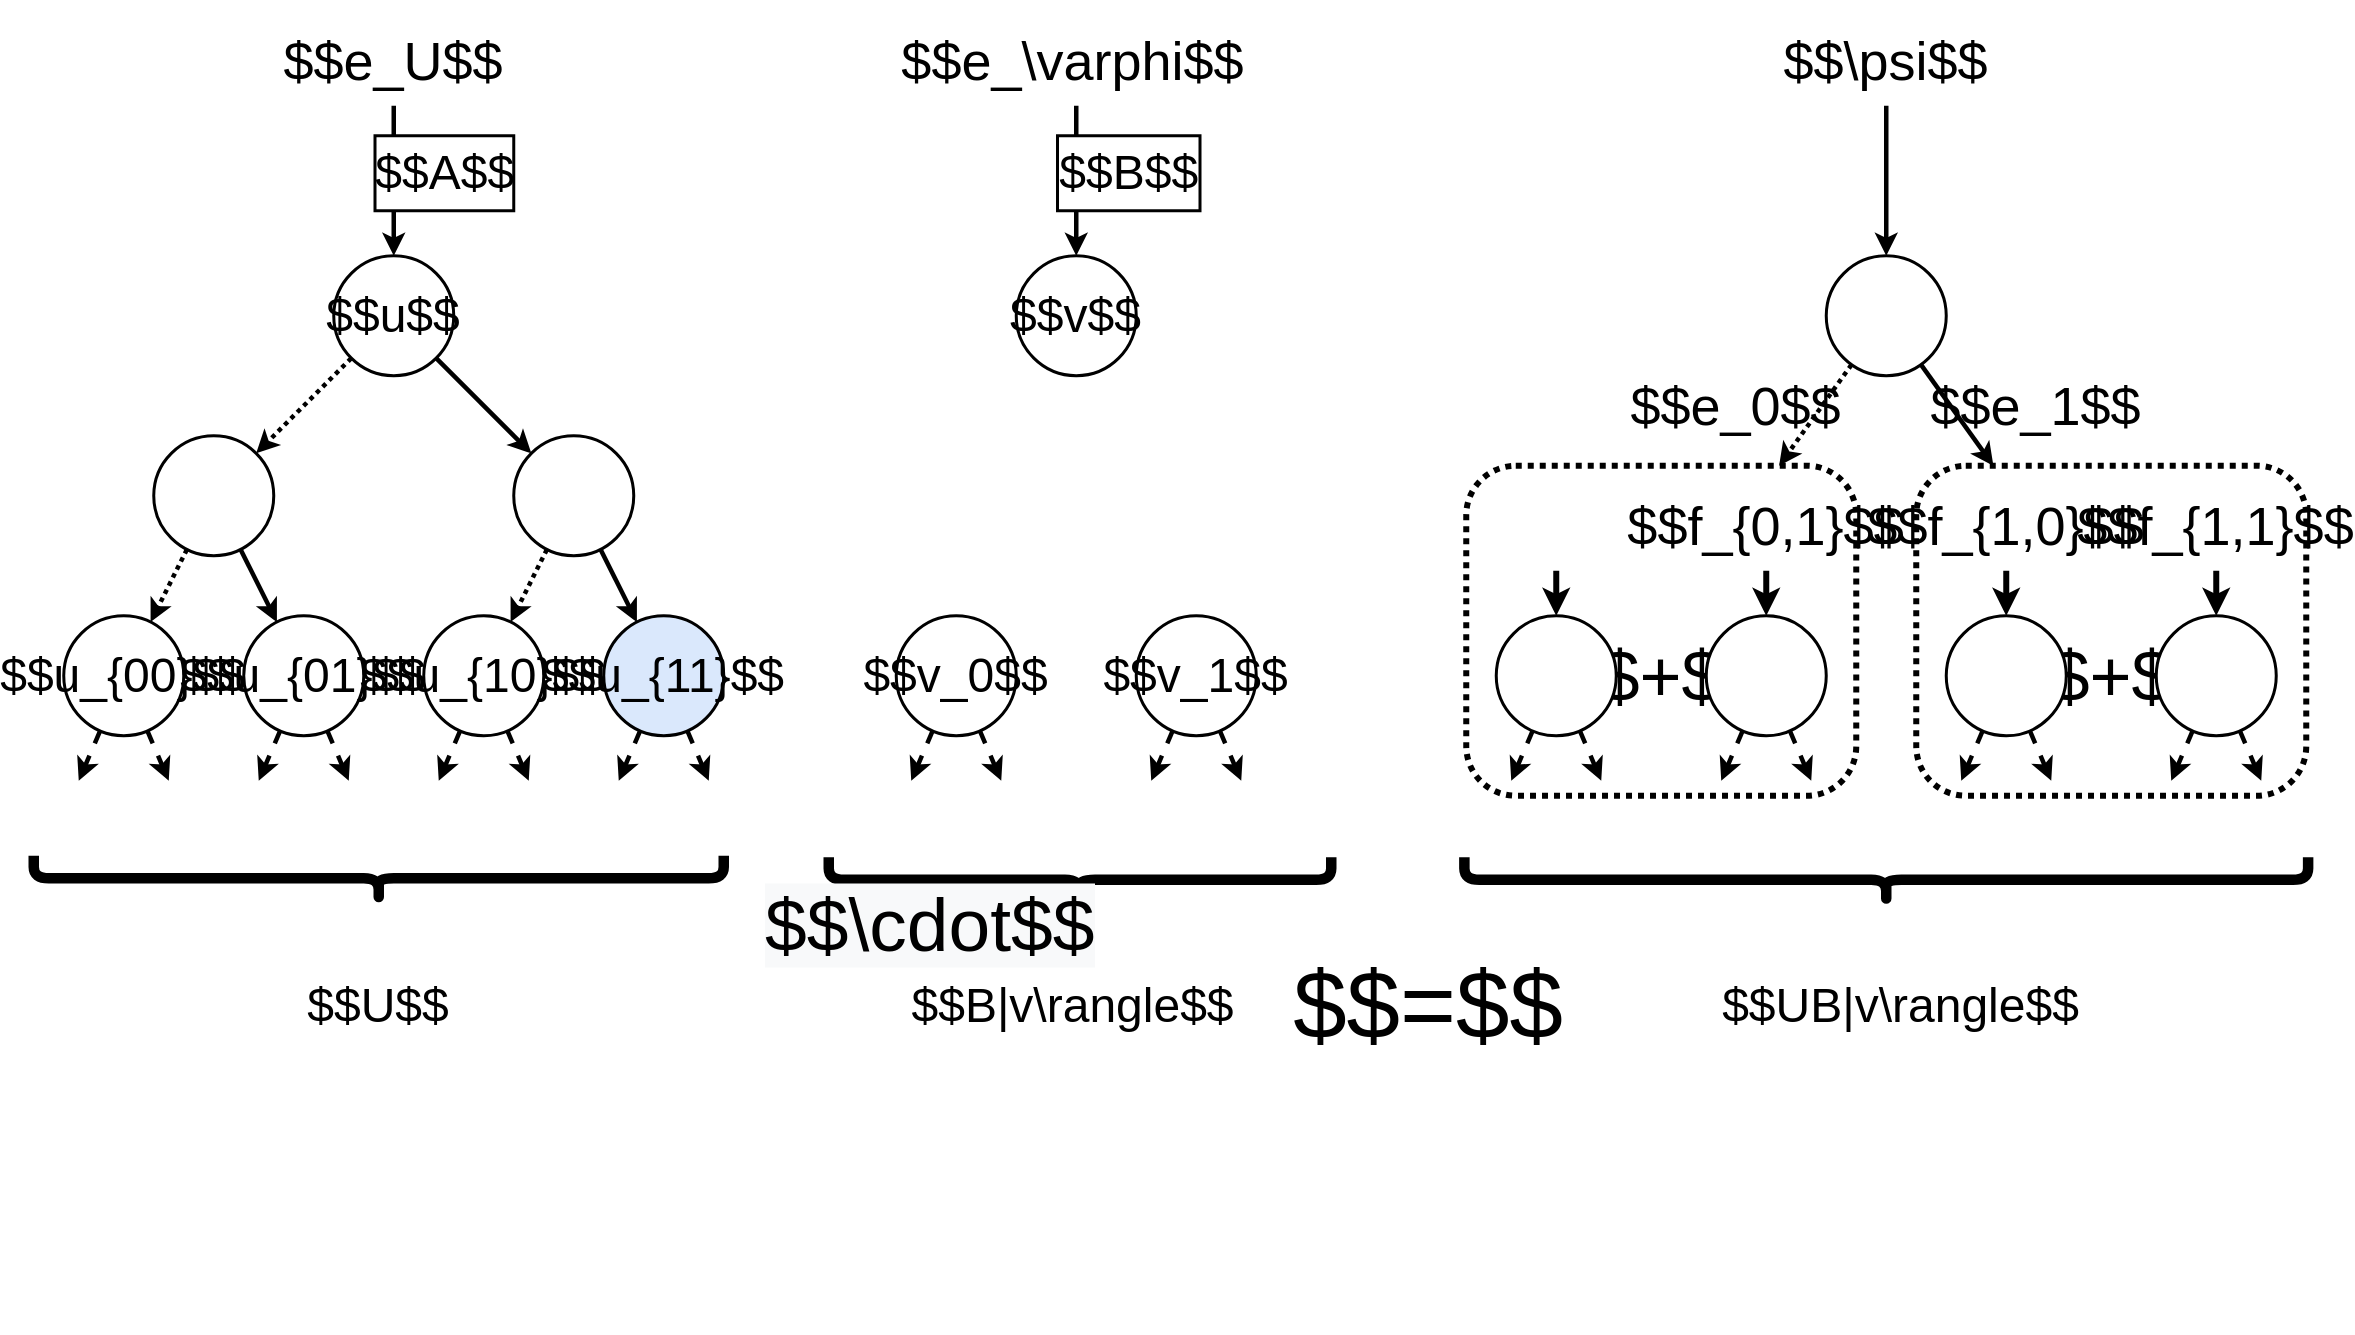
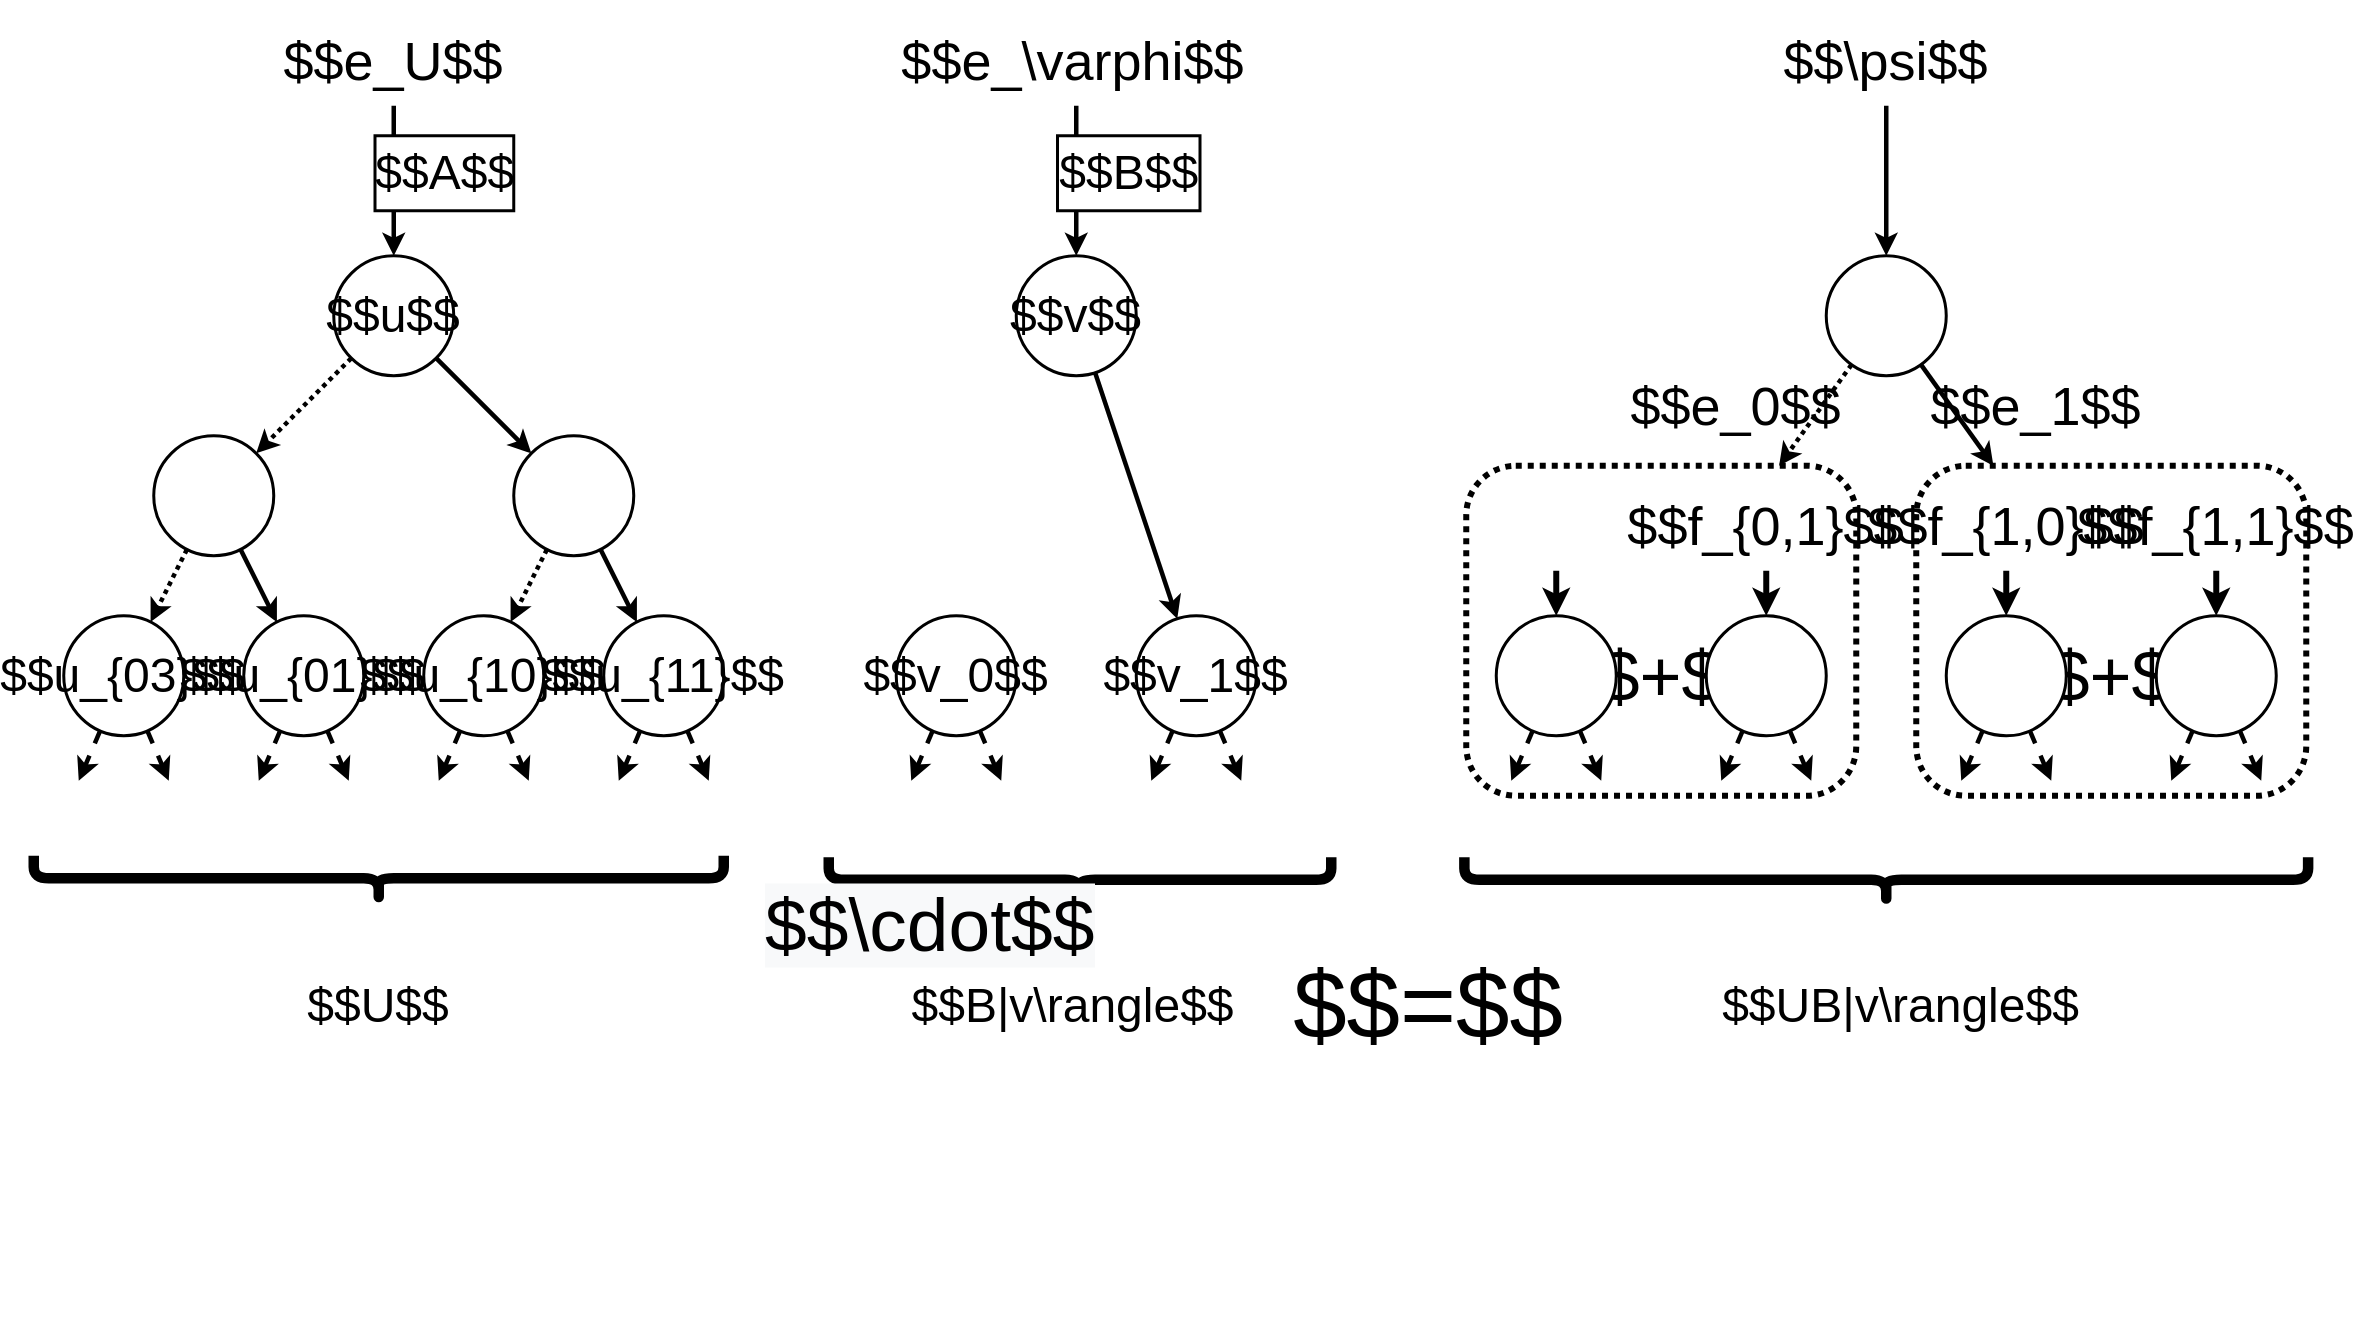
edge "$$v$$" -> "$$v_1$$": added
node "$$u_{00}$$": label "$$u_{00}$$" -> "$$u_{03}$$"
node "$$u_{11}$$": fillcolor #dae8fc -> #ffffff
